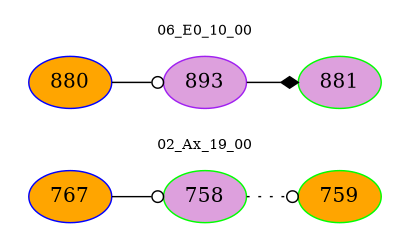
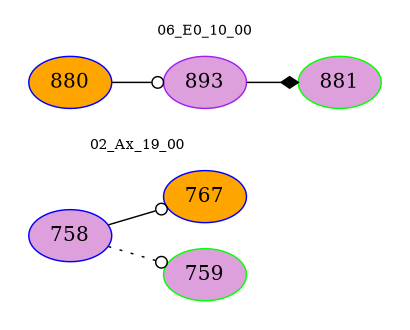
edge "767" -> "758": reversed
node "758": color green -> blue
node "759": fillcolor orange -> plum
